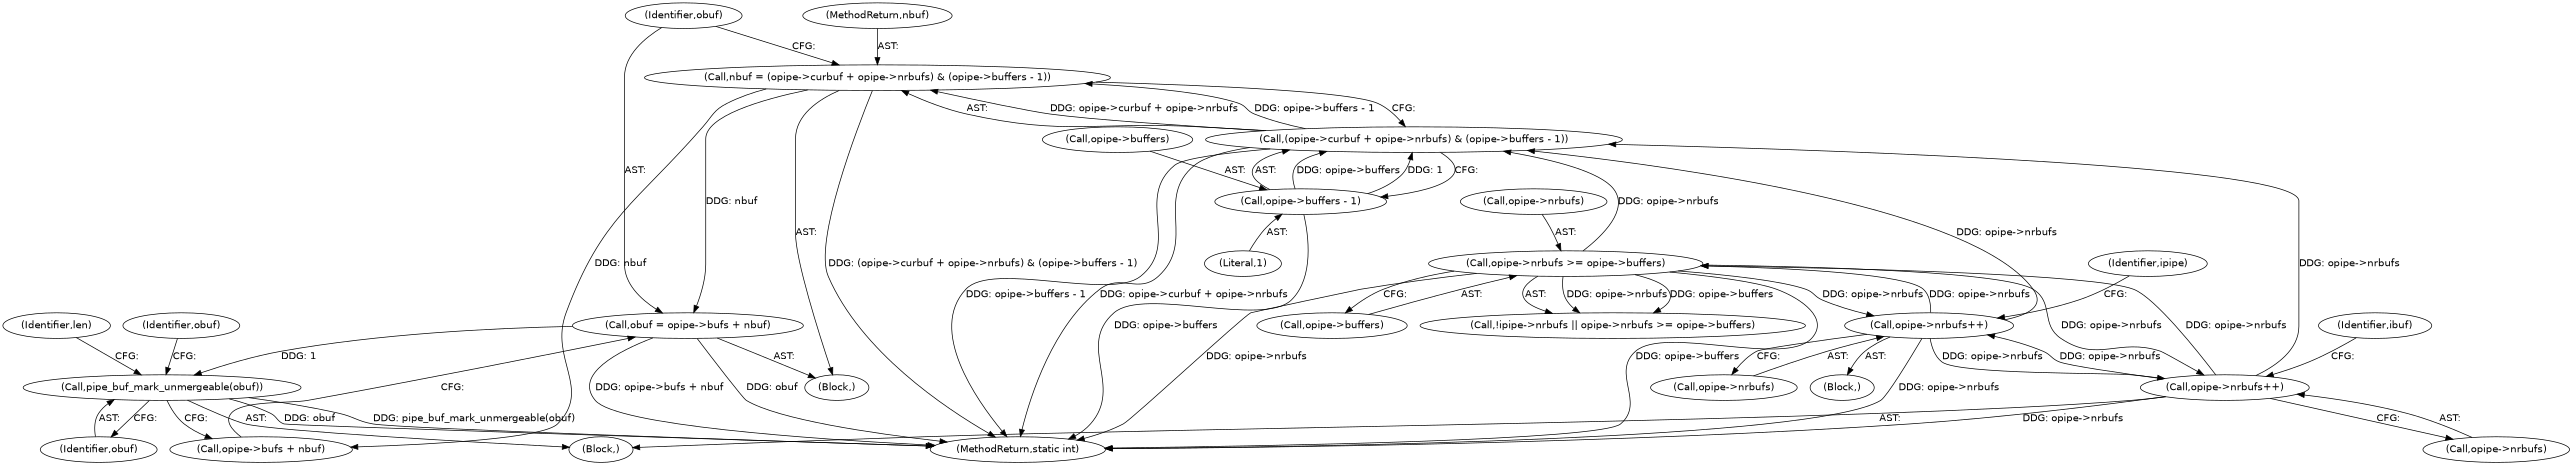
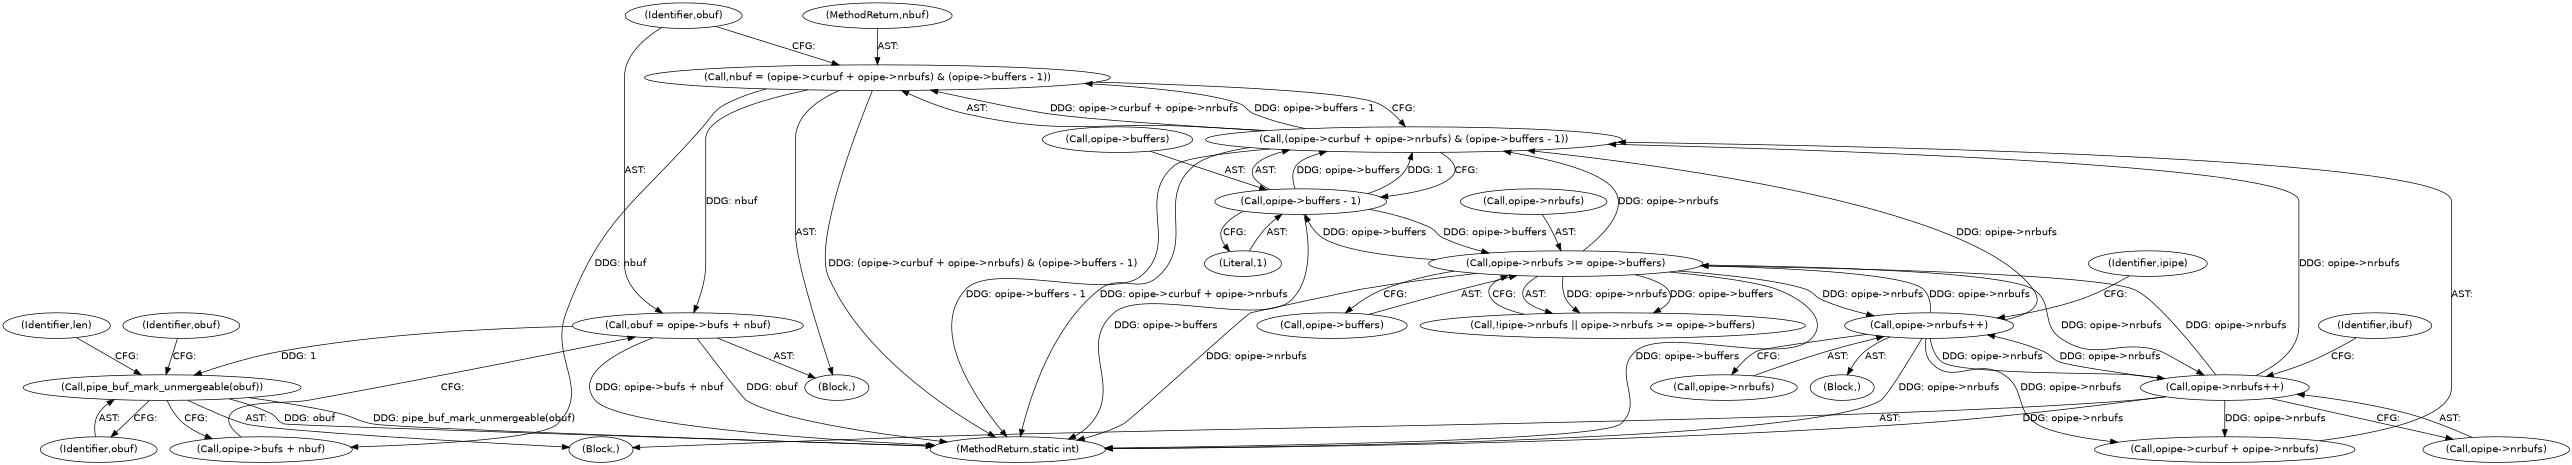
edge "(Call,opipe->buffers - 1)" -> "(Literal,1)": added, label "CFG:"
edge "(Call,opipe->buffers - 1)" -> "(Call,opipe->nrbufs >= opipe->buffers)": added, label "DDG: opipe->buffers"
edge "(Call,opipe->nrbufs >= opipe->buffers)" -> "(Call,opipe->buffers - 1)": added, label "DDG: opipe->buffers"
edge "(Call,!ipipe->nrbufs || opipe->nrbufs >= opipe->buffers)" -> "(Call,opipe->nrbufs >= opipe->buffers)": added, label "CFG:"
node "(Call,opipe->curbuf + opipe->nrbufs)": added
